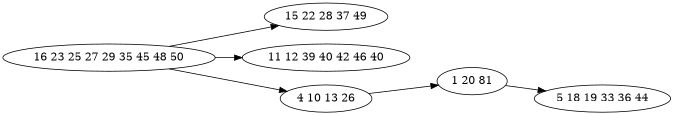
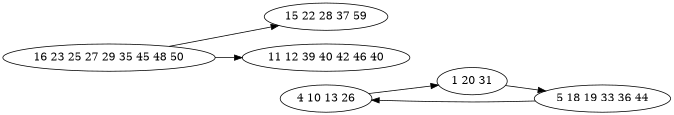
node "15 22 28 37 49": label "15 22 28 37 49" -> "15 22 28 37 59"
edge "16 23 25 27 29 35 45 48 50" -> "4 10 13 26": now "5 18 19 33 36 44" -> "4 10 13 26"
node "1 20 81": label "1 20 81" -> "1 20 31"
